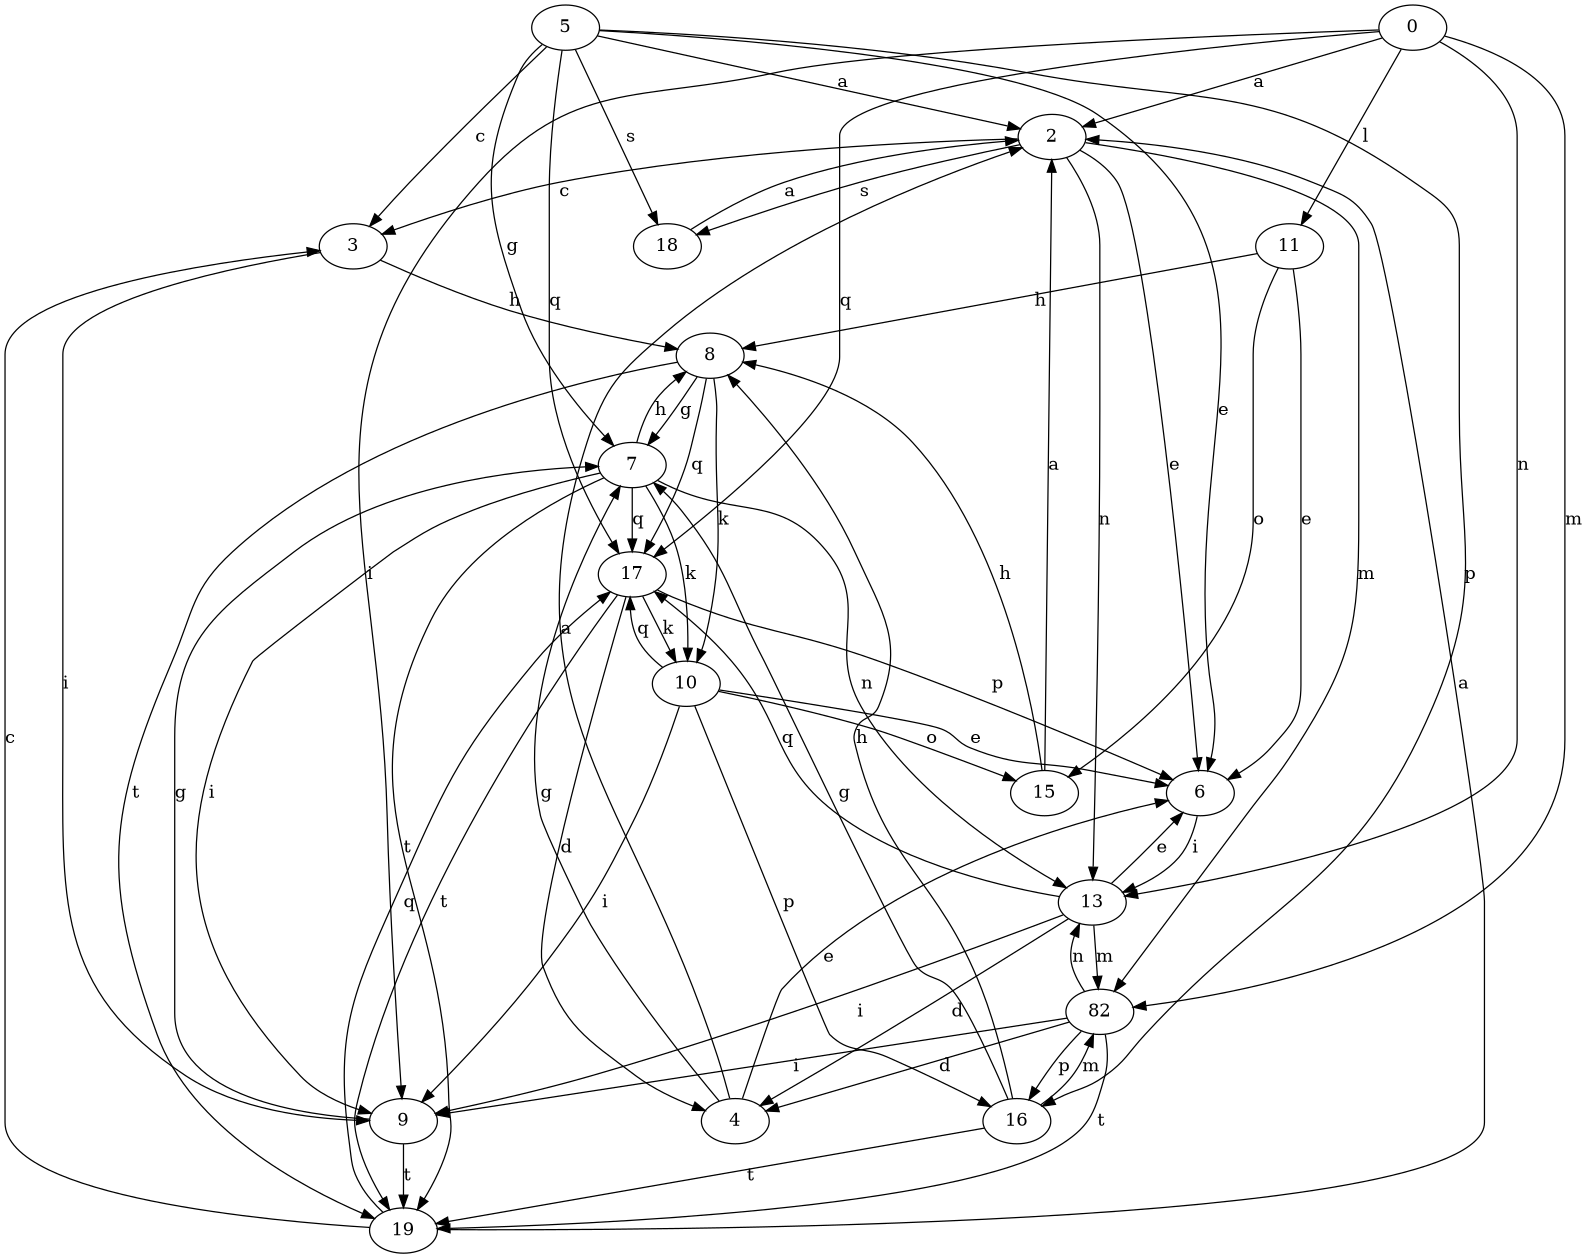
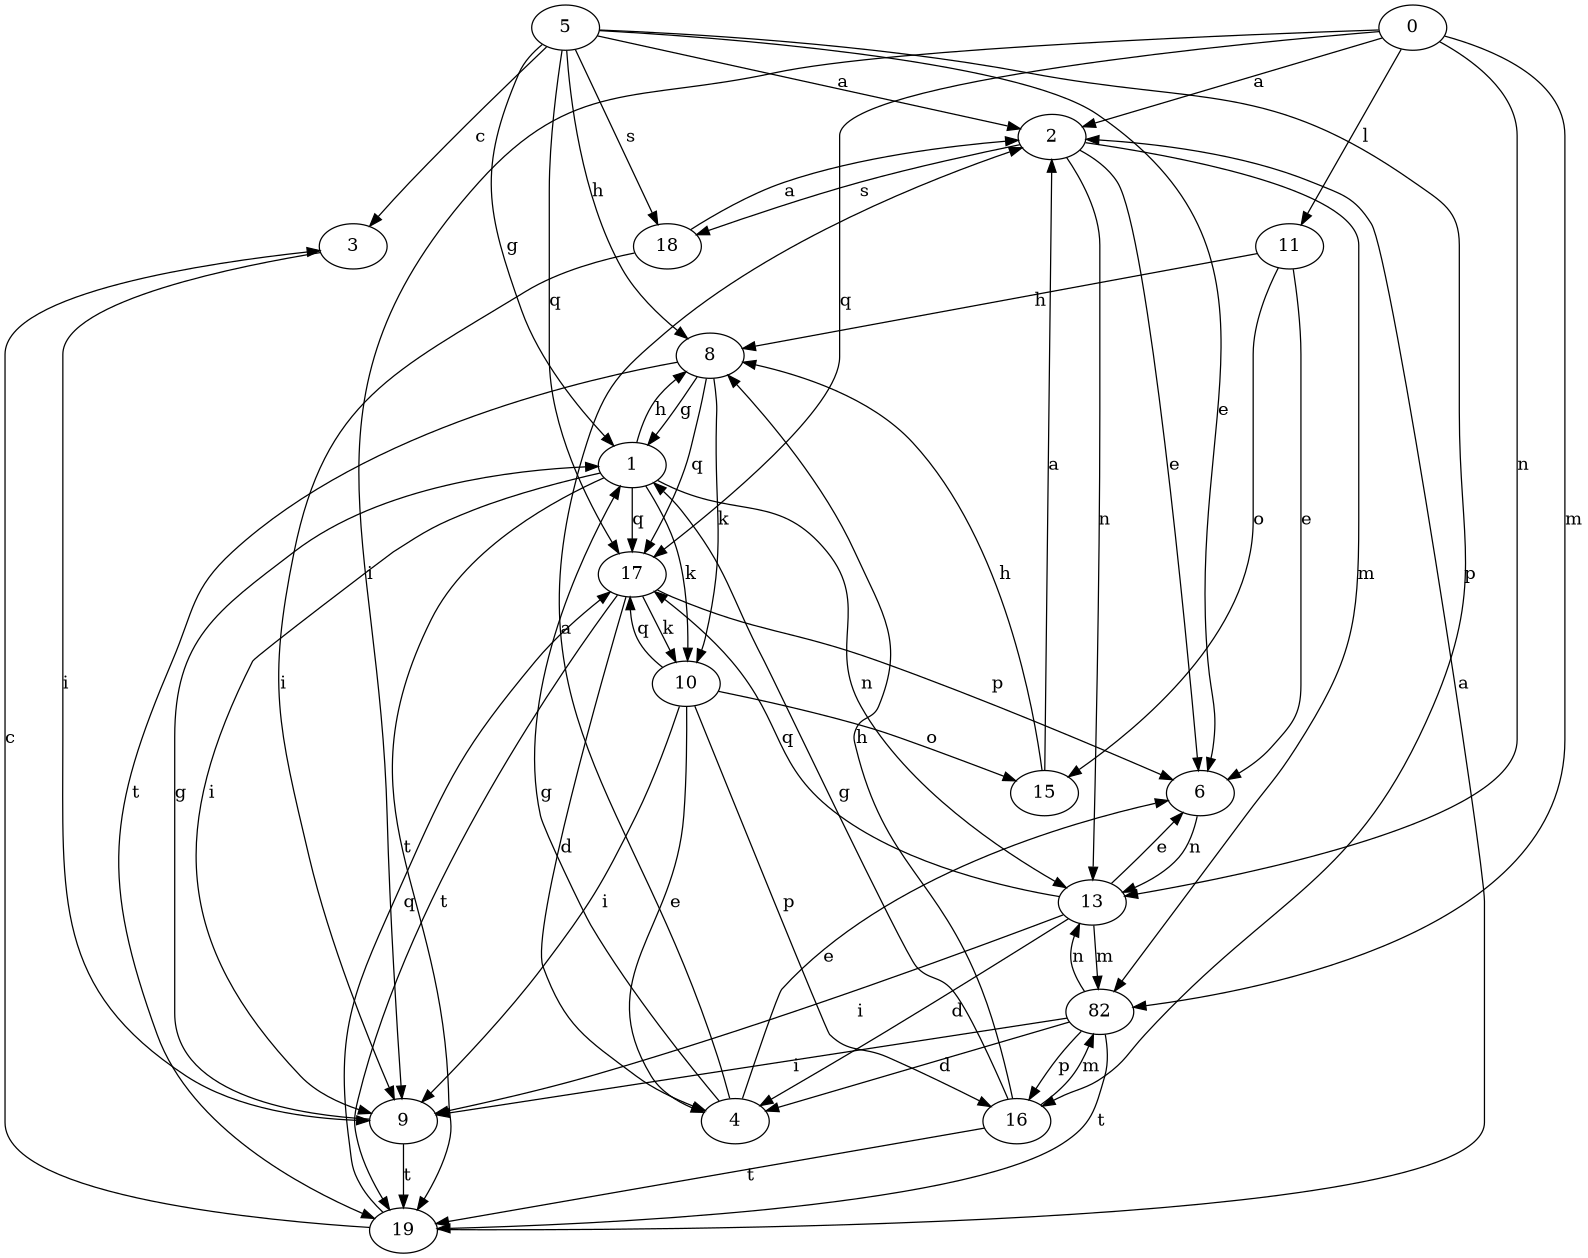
edge "2" -> "3": removed, label "c"
edge "3" -> "8": now "5" -> "8"
node "7": label "7" -> "1"
edge "18" -> "9": added, label "i"
edge "10" -> "6": now "10" -> "4"
edge "6" -> "13": label "i" -> "n"
